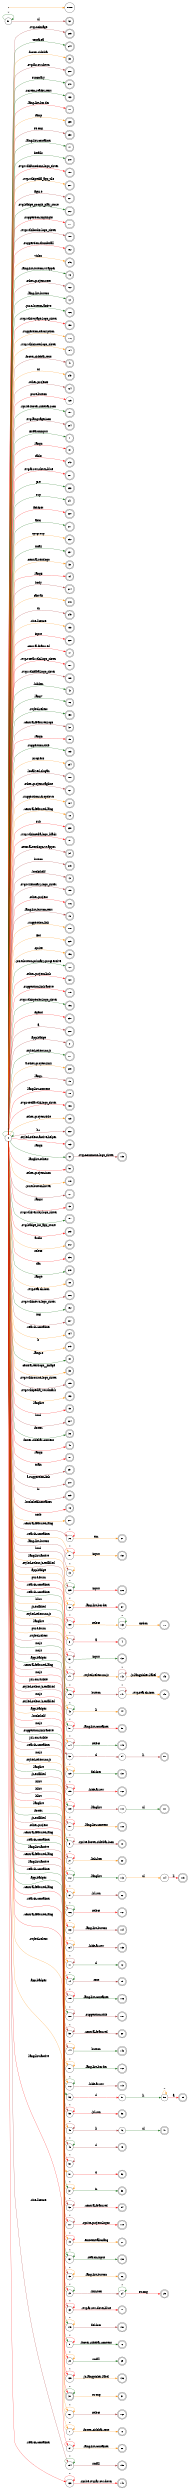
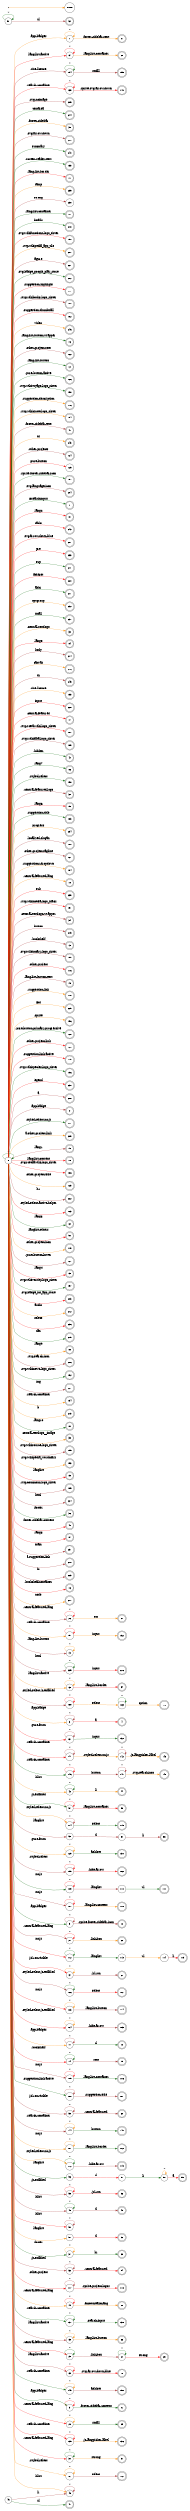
node "238": shape doublecircle -> circle
edge "0" -> "198": color red -> darkgreen
edge "0" -> "233": color darkgreen -> red
edge "82" -> "185": now "0" -> "185"
edge "45" -> "46": reversed
node "30": shape doublecircle -> circle
